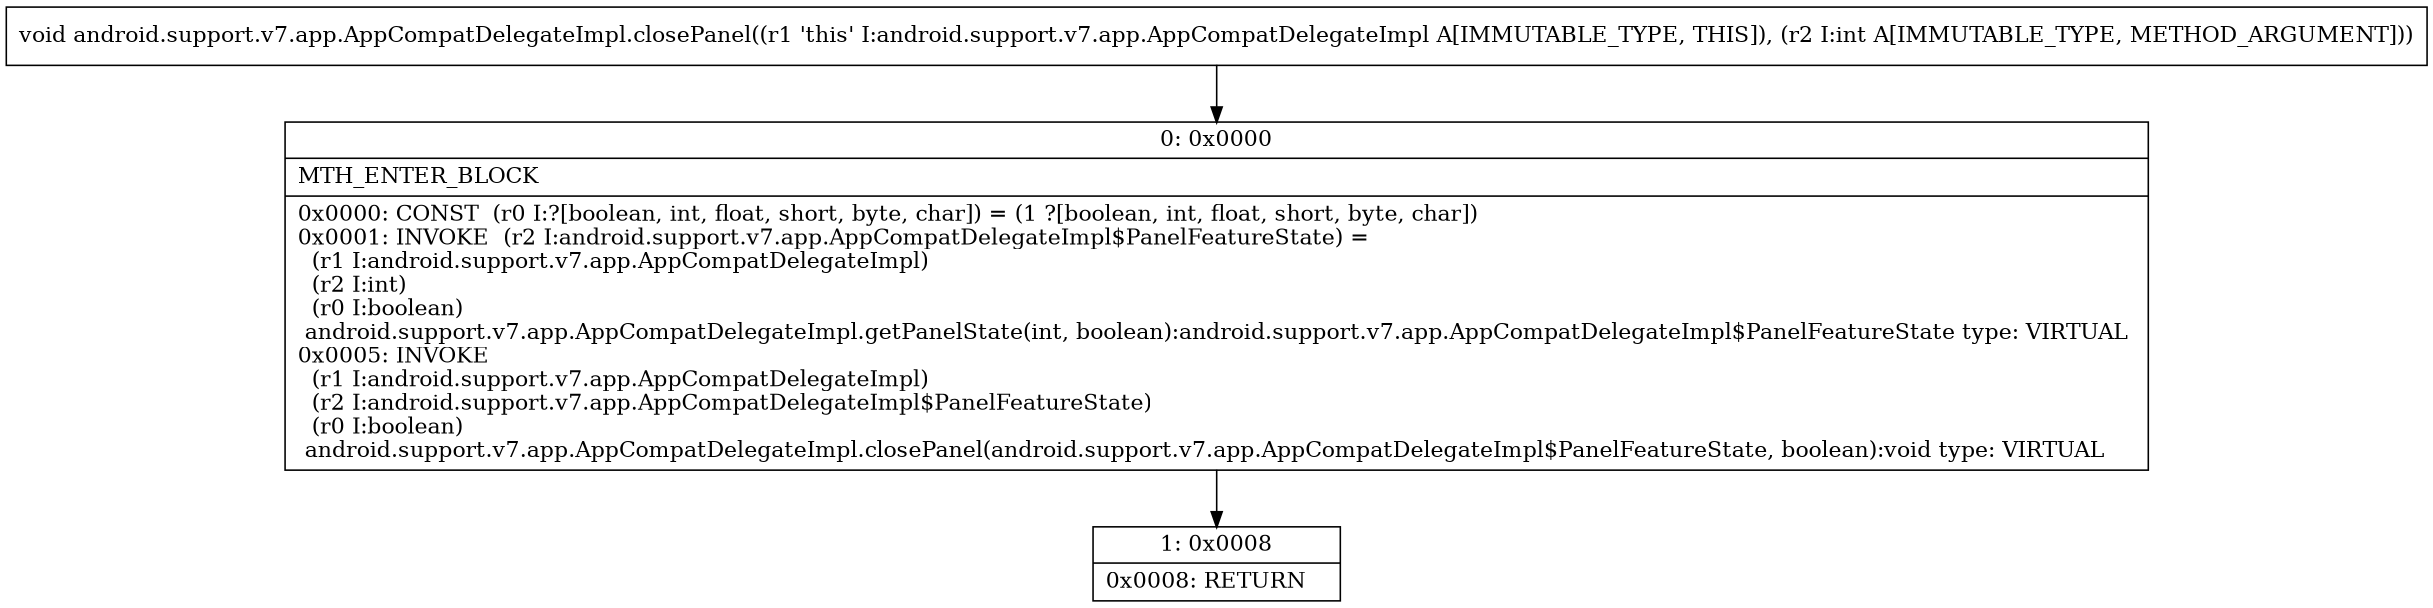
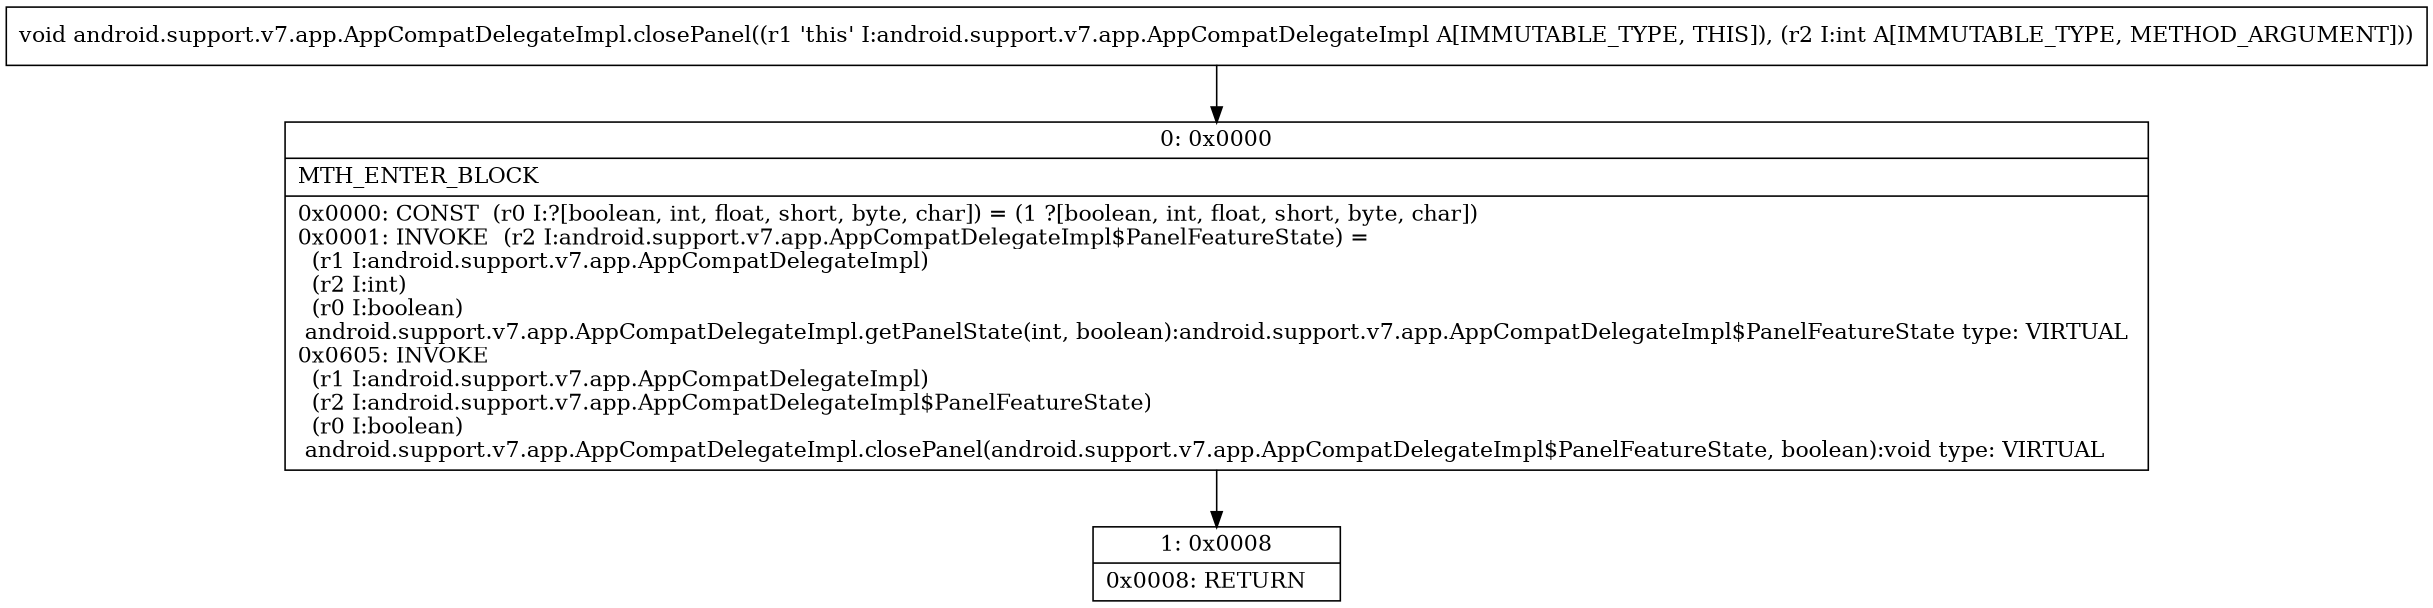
node "0: 0x0000": text "0x0005: INVOKE" -> "0x0605: INVOKE"
